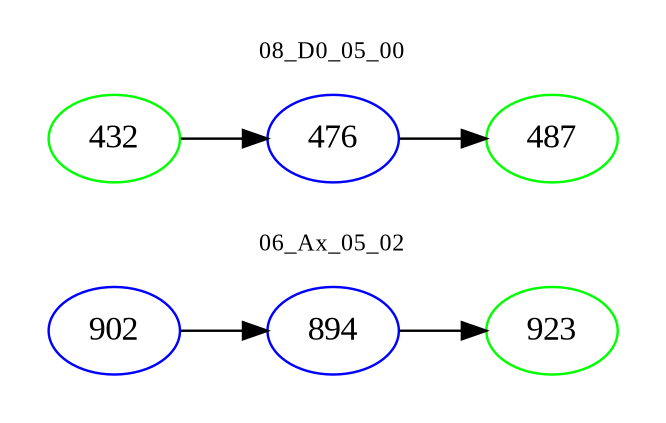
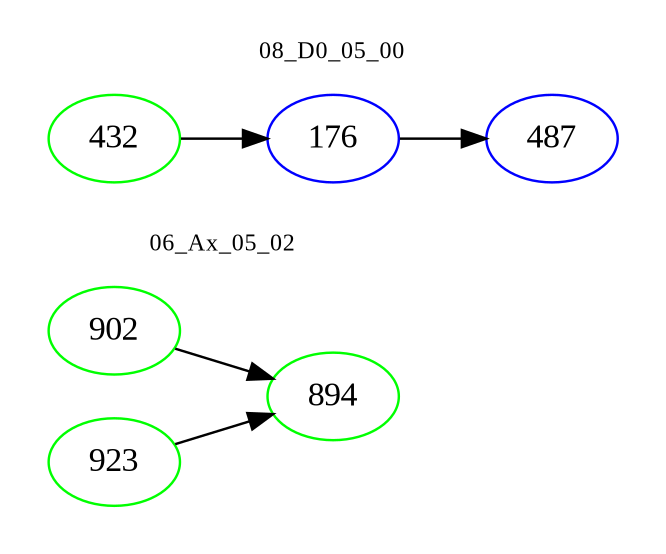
node "476": label "476" -> "176"
node "487": color green -> blue
node "902": color blue -> green
node "894": color blue -> green
edge "894" -> "923": reversed
